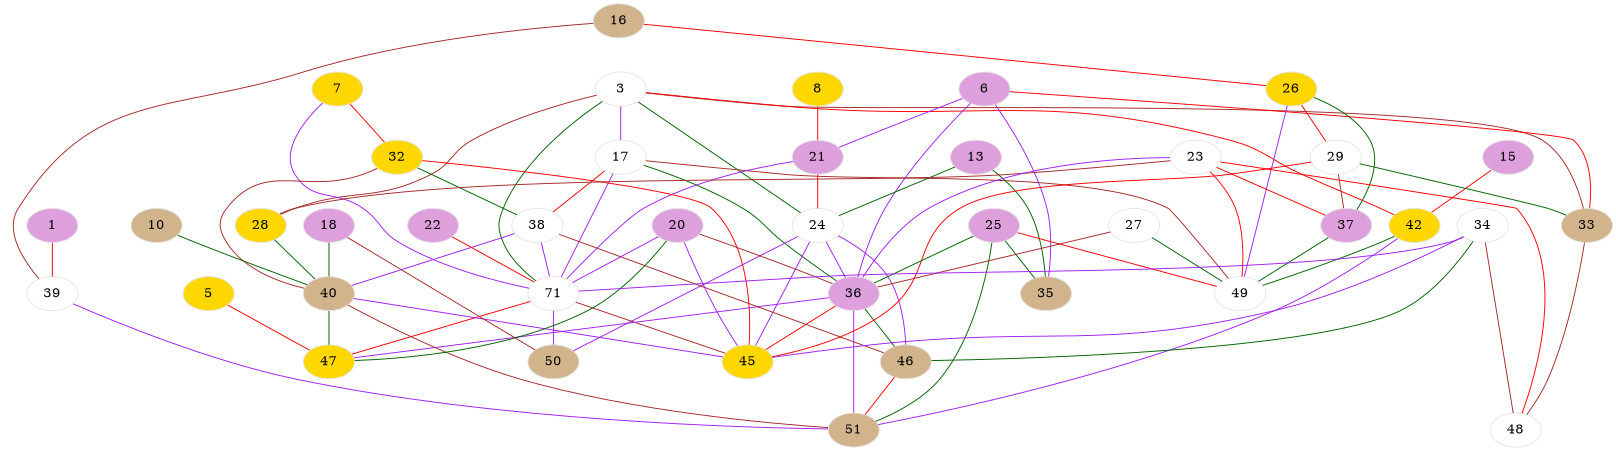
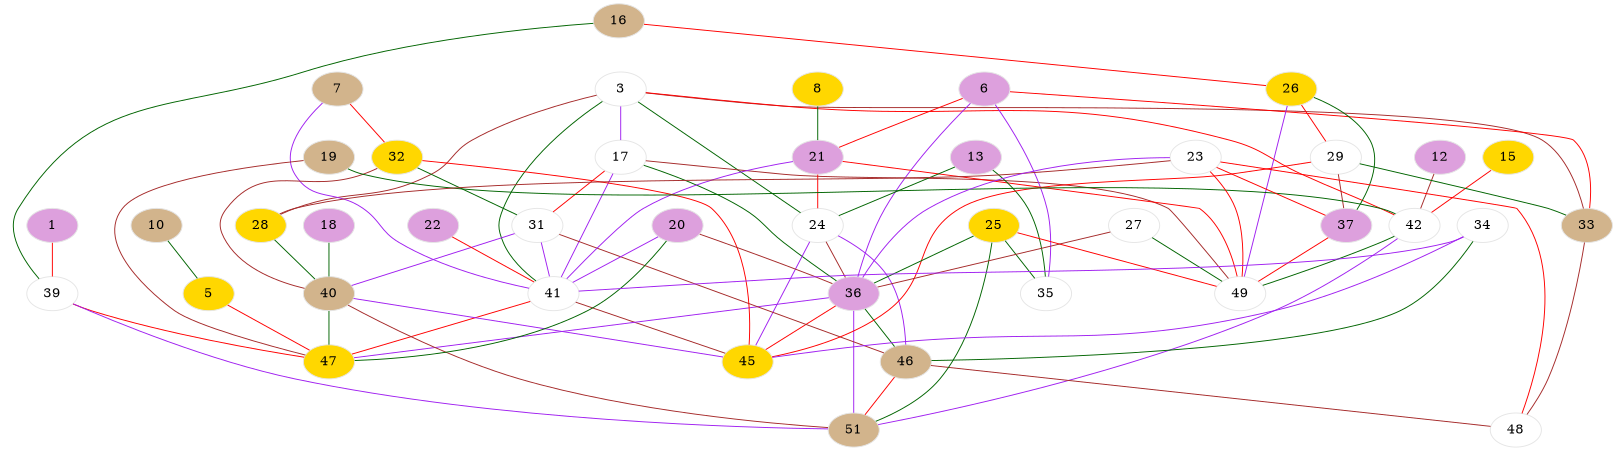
edge "16" -- "39": color brown -> darkgreen
node "7": fillcolor gold -> tan
edge "8" -- "21": color red -> darkgreen
edge "6" -- "21": color purple -> red
node "19": added
node "12": added
node "15": fillcolor plum -> gold
edge "21" -- "49": added
node "38": label "38" -> "31"
node "25": fillcolor plum -> gold
node "42": fillcolor gold -> white
edge "10" -- "40": now "10" -- "5"
edge "37" -- "49": color darkgreen -> red
edge "24" -- "36": color purple -> brown
node "71": label "71" -> "41"
node "35": fillcolor tan -> white
edge "20" -- "45": removed
edge "34" -- "48": now "46" -- "48"
edge "39" -- "47": added
node "50": removed
